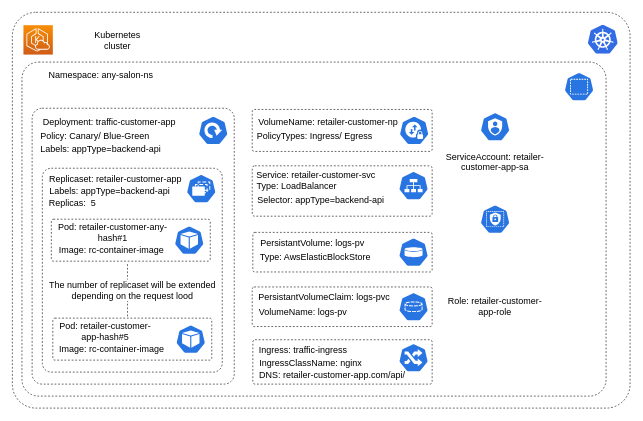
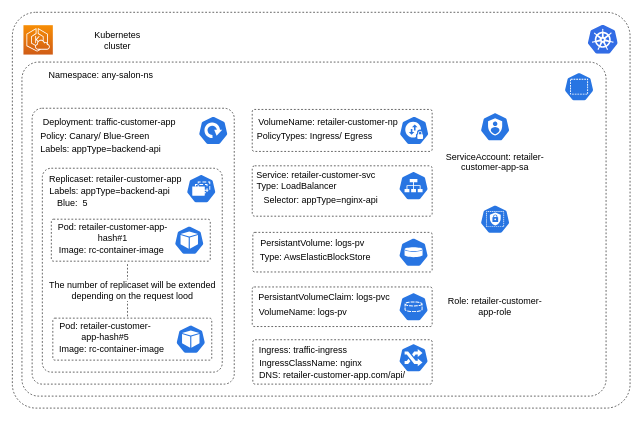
node "Selector: appType=backend-api": label "Selector: appType=backend-api" -> "Selector: appType=nginx-api"
node "Replicas: 5": label "Replicas: 5" -> "Blue: 5"
node "Pod: retailer-customer-any-hash#1": label "Pod: retailer-customer-any-hash#1" -> "Pod: retailer-customer-app-hash#1"
